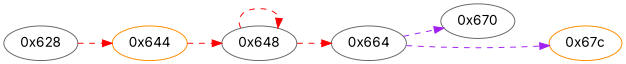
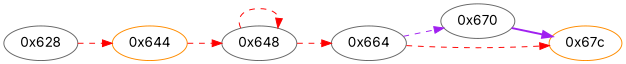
edge "0x670" -> "0x67c": added
edge "0x664" -> "0x67c": color purple -> red
